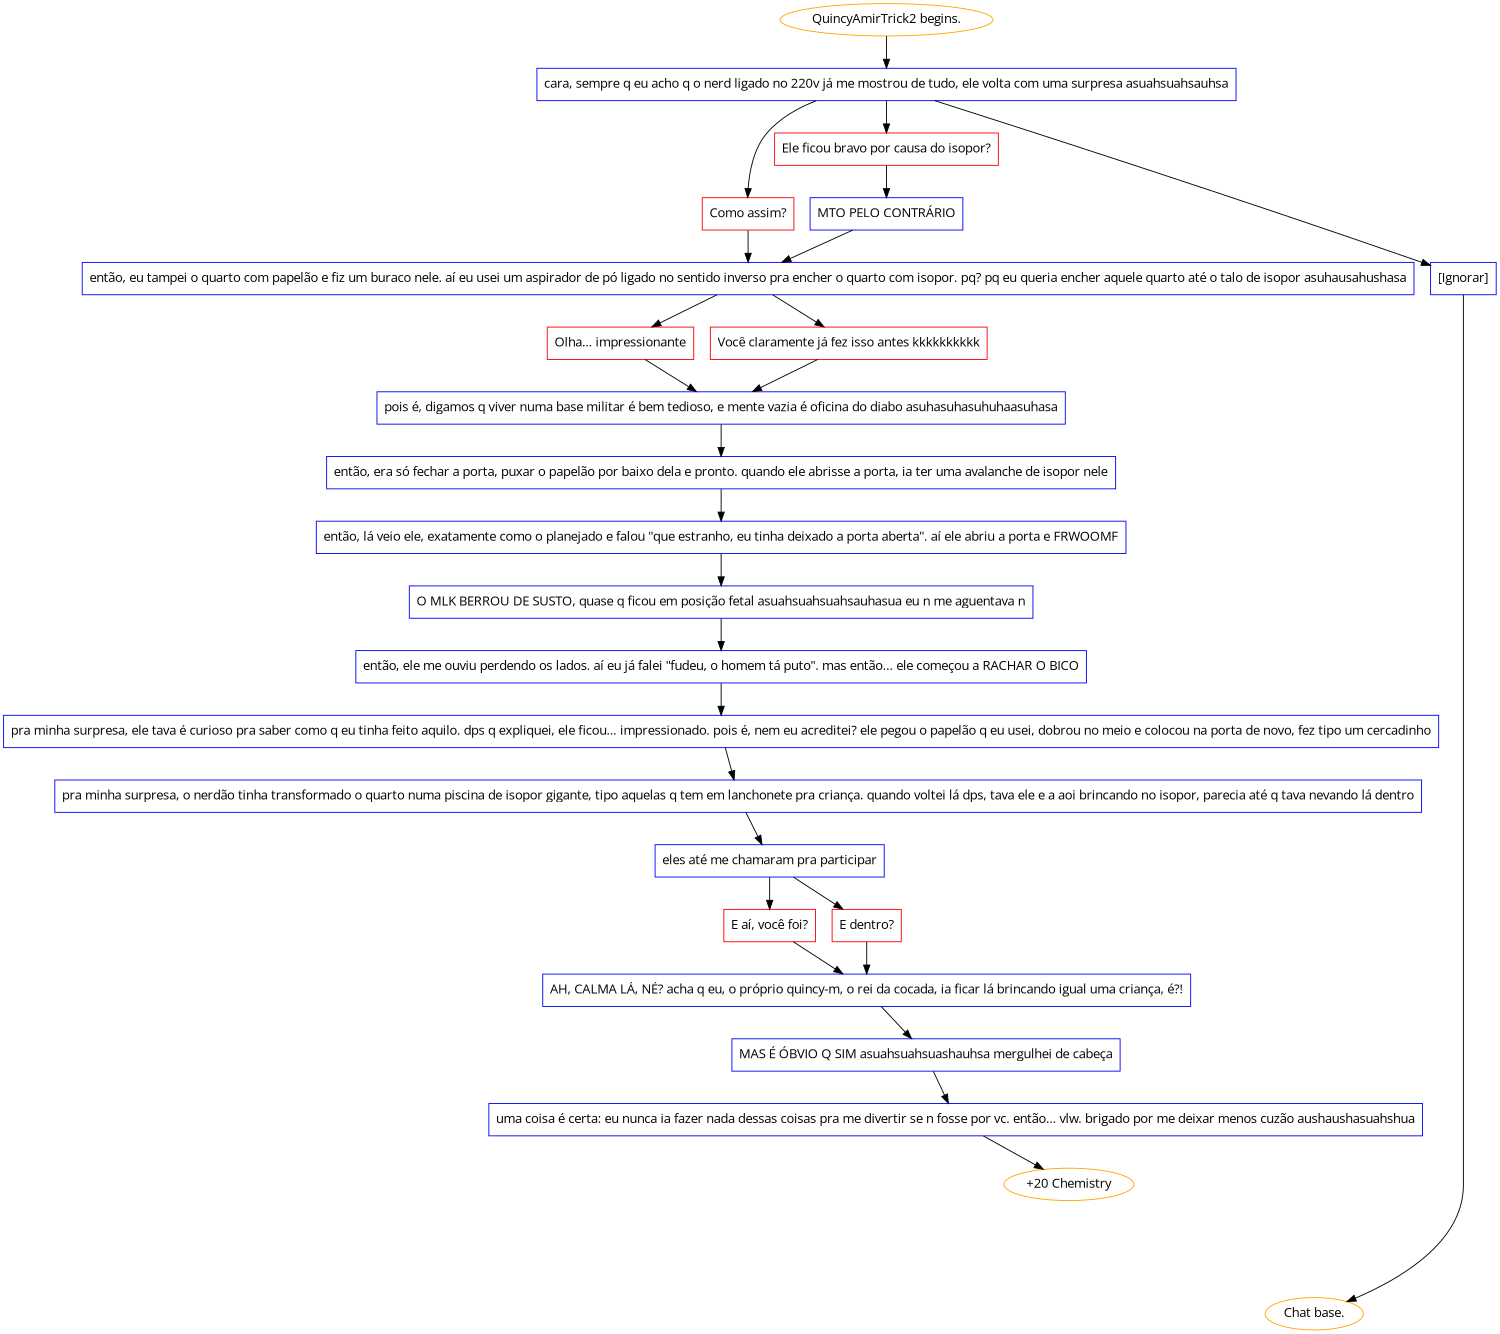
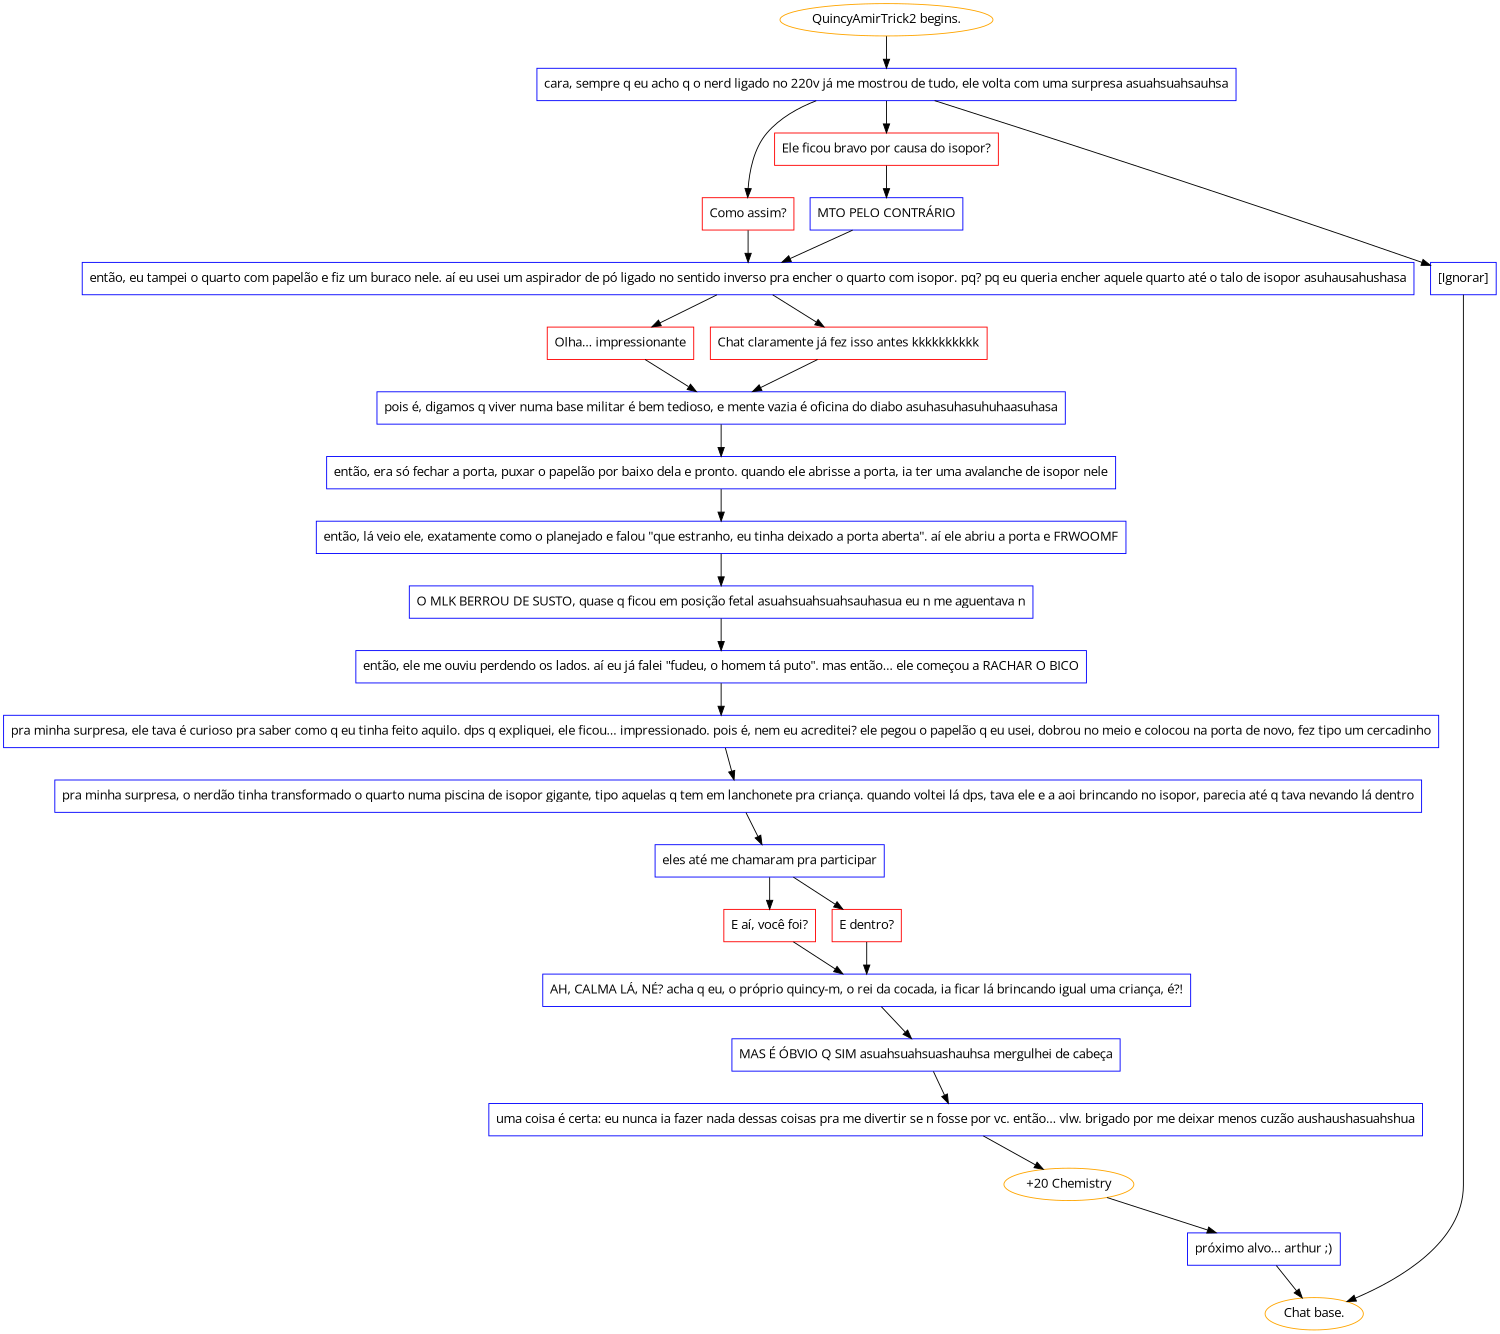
node "Você claramente já fez isso antes kkkkkkkkkk": label "Você claramente já fez isso antes kkkkkkkkkk" -> "Chat claramente já fez isso antes kkkkkkkkkk"
node "próximo alvo… arthur ;)": added
